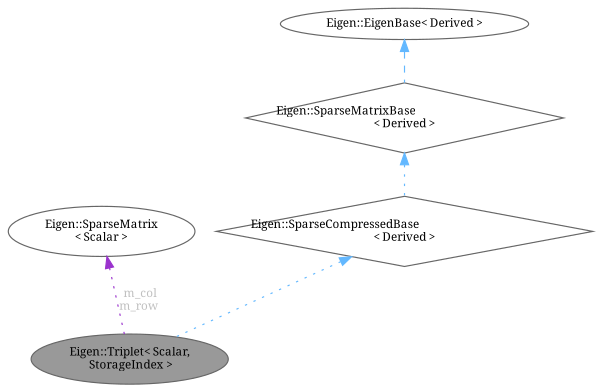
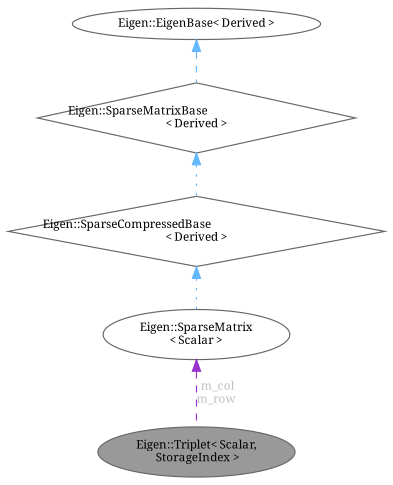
edge "Eigen::Triplet< Scalar, StorageIndex >" -> "Eigen::SparseCompressedBase < Derived >": now "Eigen::SparseMatrix < Scalar >" -> "Eigen::SparseCompressedBase < Derived >"
edge "Eigen::Triplet< Scalar, StorageIndex >" -> "Eigen::SparseMatrix < Scalar >": style dotted -> dashed
